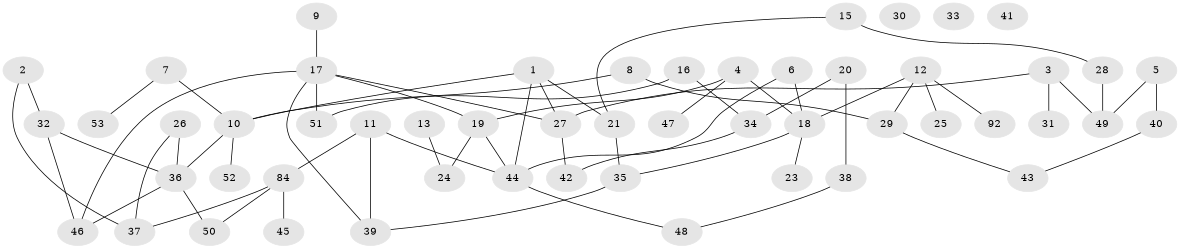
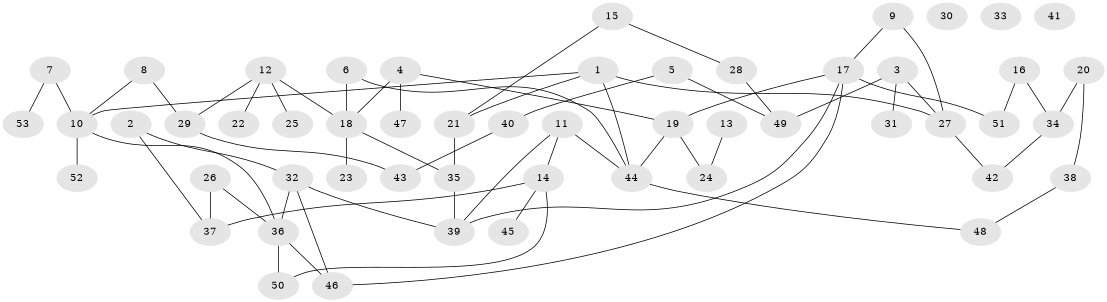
edge "17" -- "27": now "9" -- "27"
node "92": label "92" -> "22"
node "84": label "84" -> "14"
edge "32" -- "39": added
